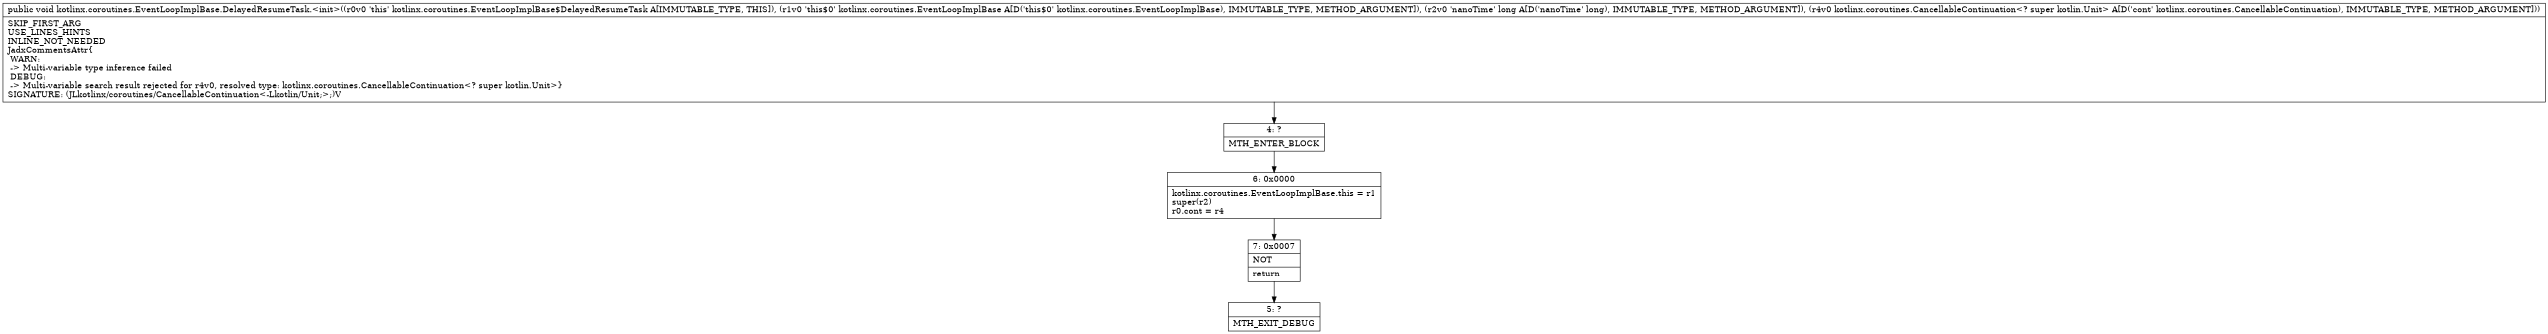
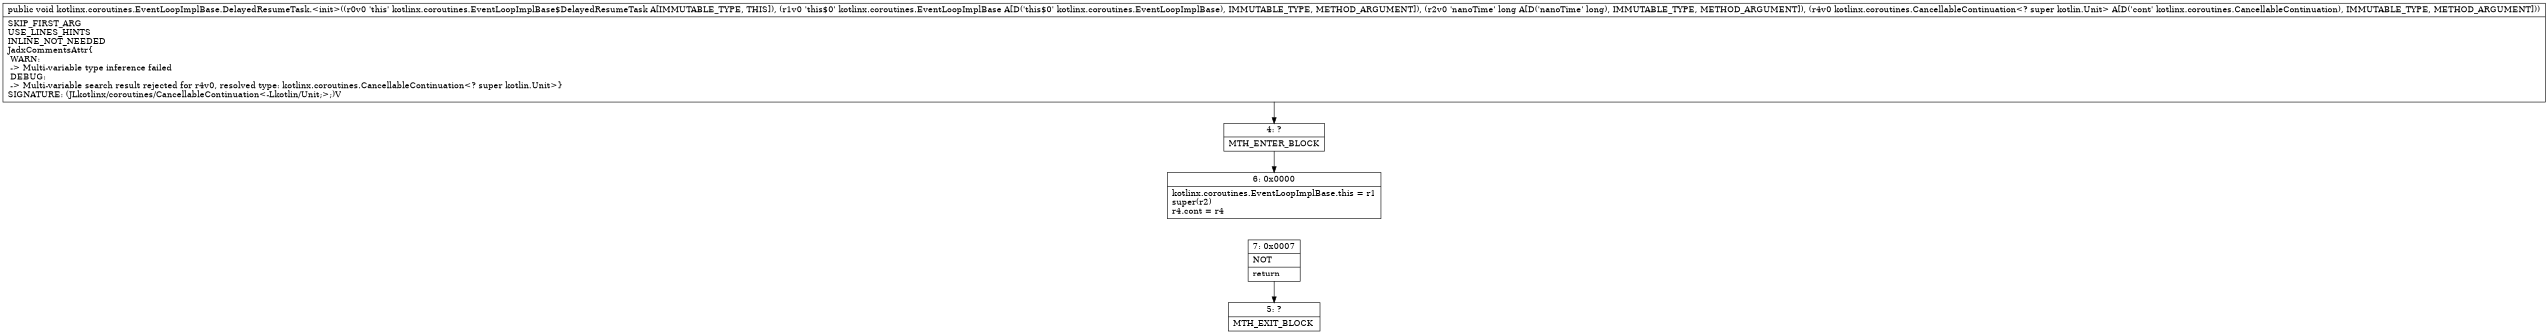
node "6: 0x0000": text "r0.cont = r4" -> "r4.cont = r4"
edge "6: 0x0000" -> "7: 0x0007": removed
node "5: ?": text "MTH_EXIT_DEBUG" -> "MTH_EXIT_BLOCK"
